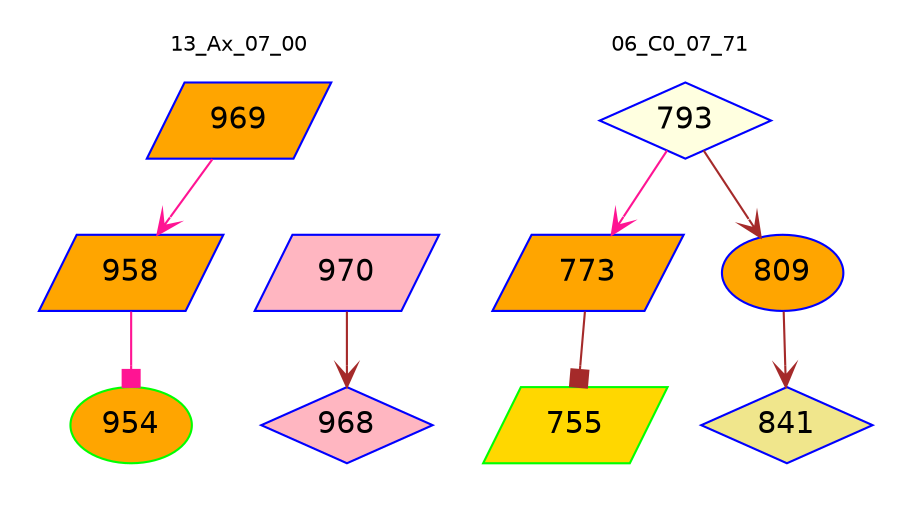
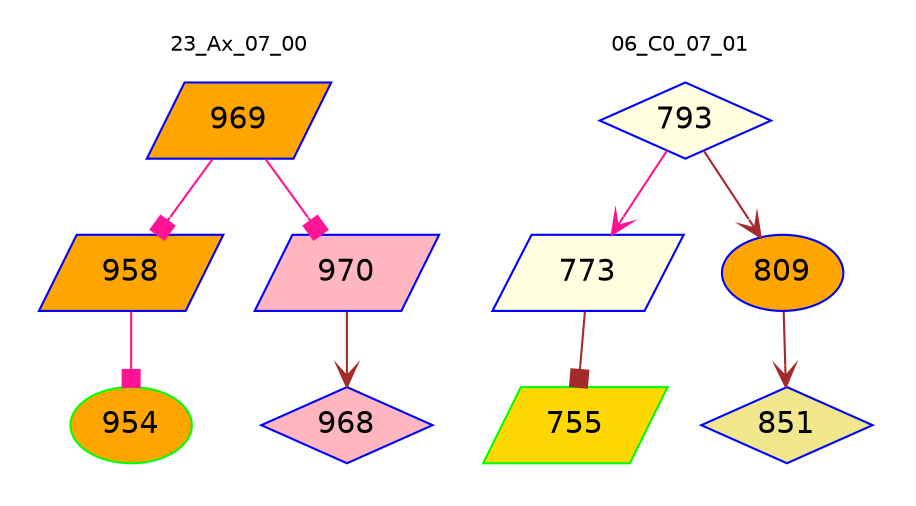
cluster "13_Ax_07_00": label "13_Ax_07_00" -> "23_Ax_07_00"
cluster "06_C0_07_71": label "06_C0_07_71" -> "06_C0_07_01"
edge "969" -> "958": arrowhead vee -> box
edge "969" -> "970": added
node "773": fillcolor orange -> lightyellow
node "841": label "841" -> "851"
